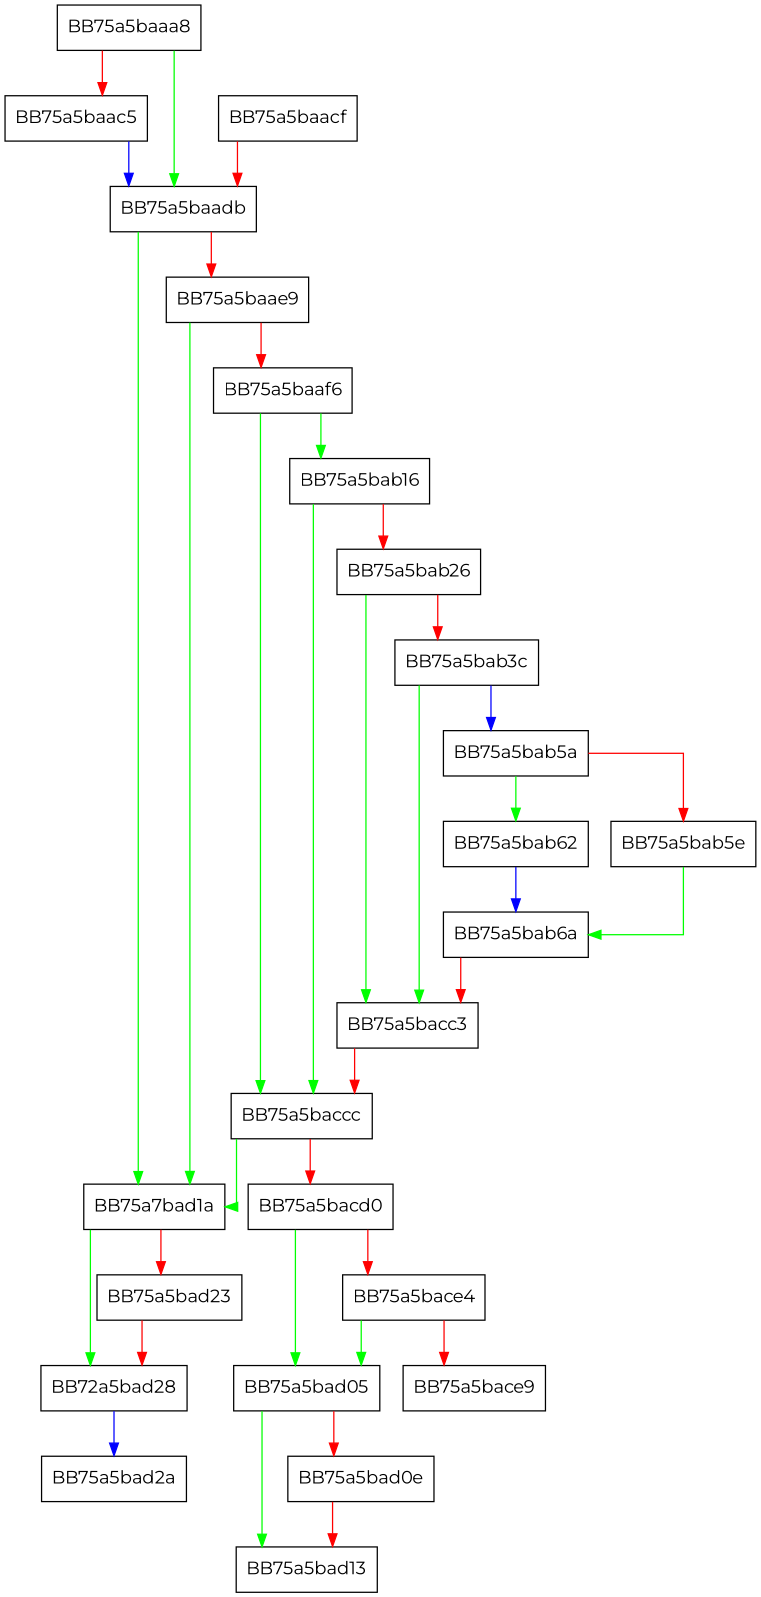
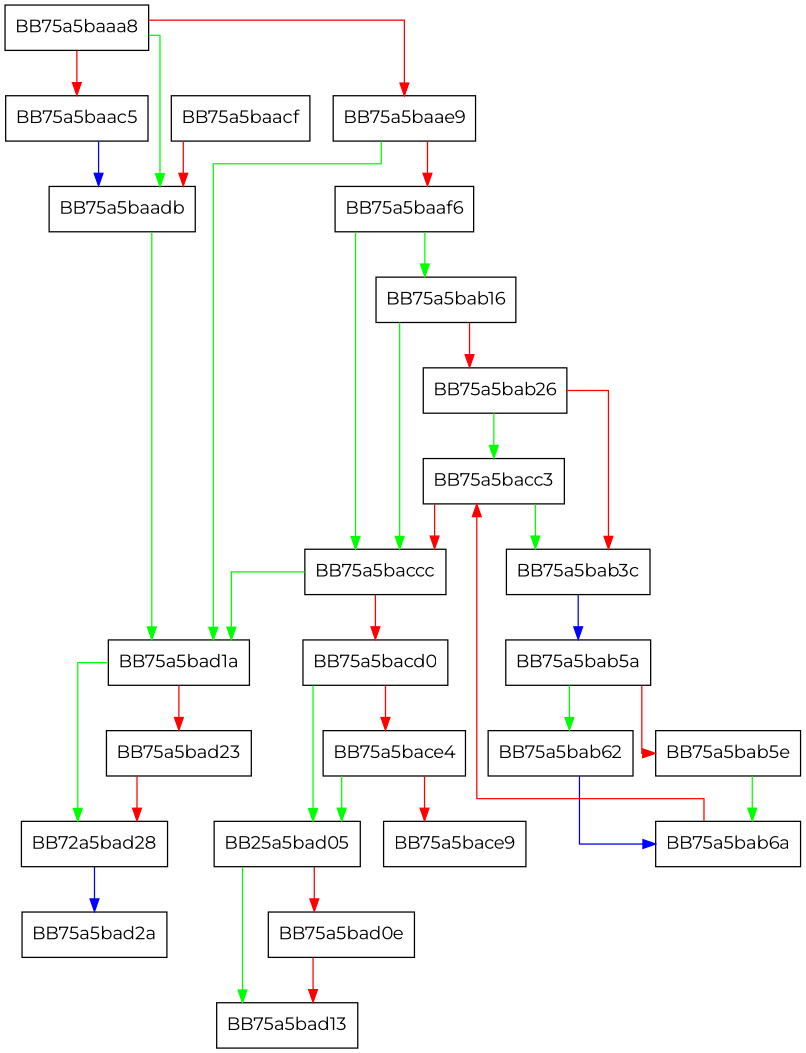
edge "BB75a5baadb" -> "BB75a5baae9": now "BB75a5baaa8" -> "BB75a5baae9"
edge "BB75a5bab3c" -> "BB75a5bacc3": reversed
node "BB75a7bad1a": label "BB75a7bad1a" -> "BB75a5bad1a"
node "BB75a5bad05": label "BB75a5bad05" -> "BB25a5bad05"
